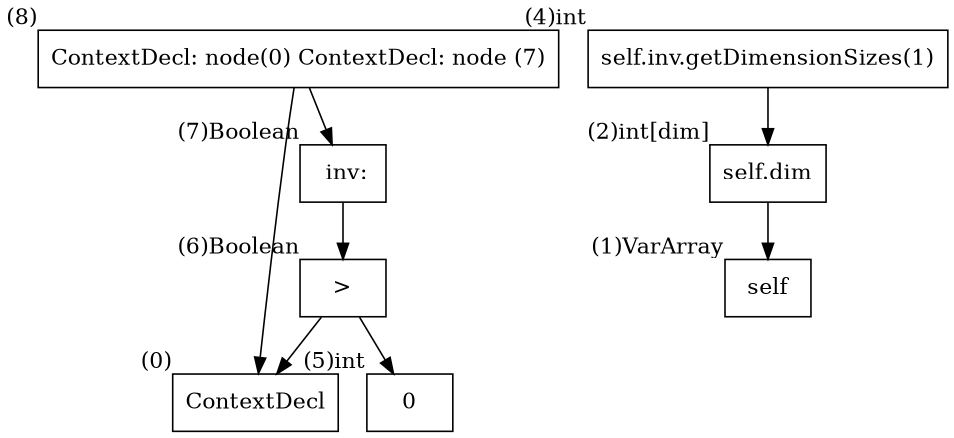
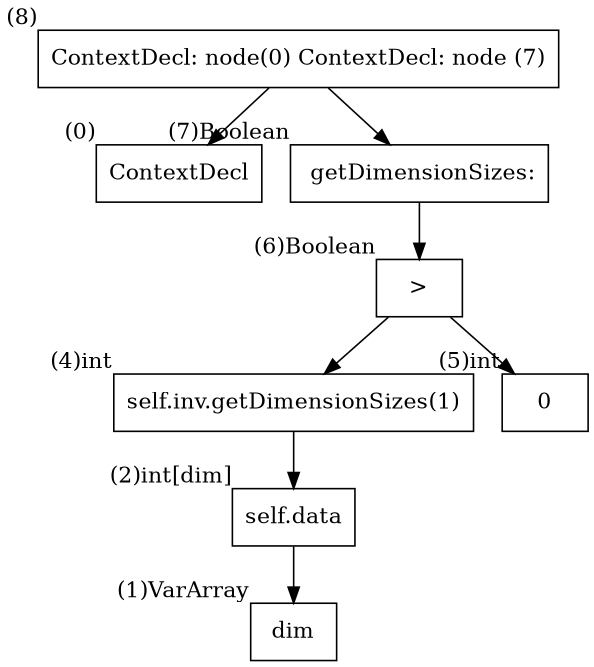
node "inv: (7)Boolean": label "inv: (7)Boolean" -> "getDimensionSizes: (7)Boolean"
node "self.dim (2)int[dim]": label "self.dim (2)int[dim]" -> "self.data (2)int[dim]"
node "self (1)VarArray": label "self (1)VarArray" -> "dim (1)VarArray"
edge "> (6)Boolean" -> "ContextDecl (0)": now "> (6)Boolean" -> "self.inv.getDimensionSizes(1) (4)int"
